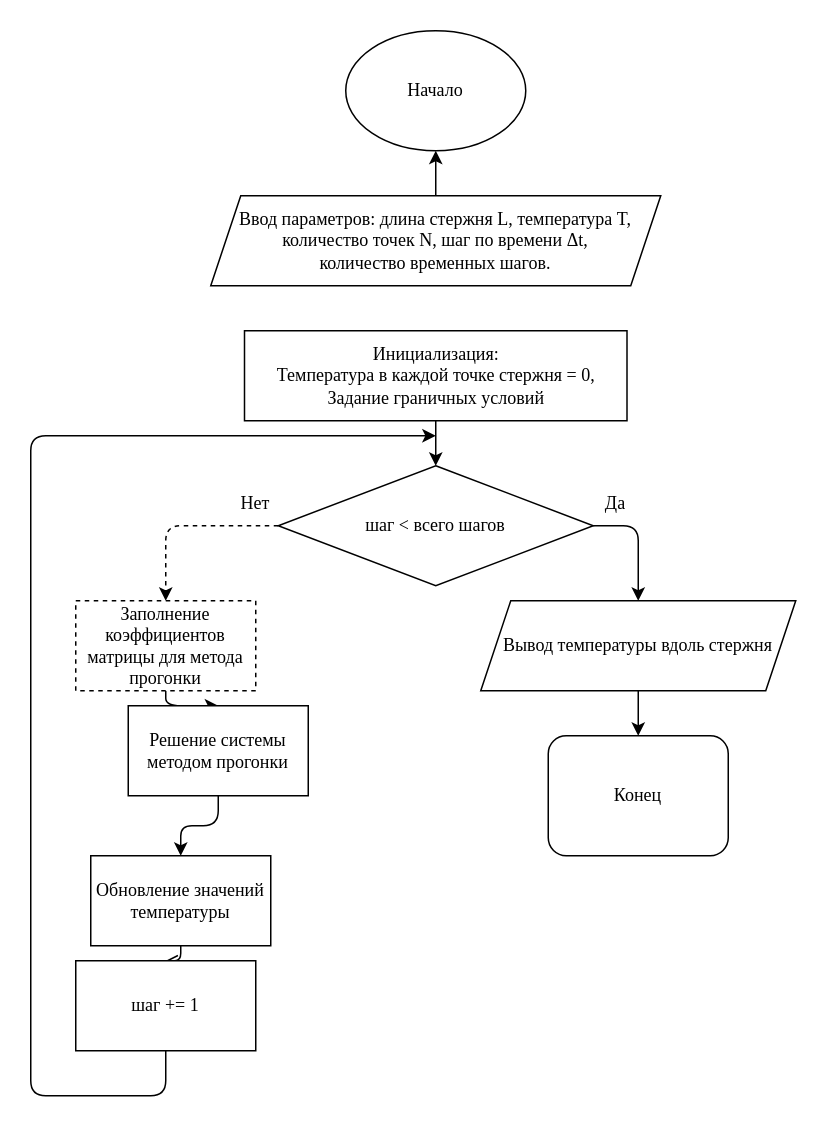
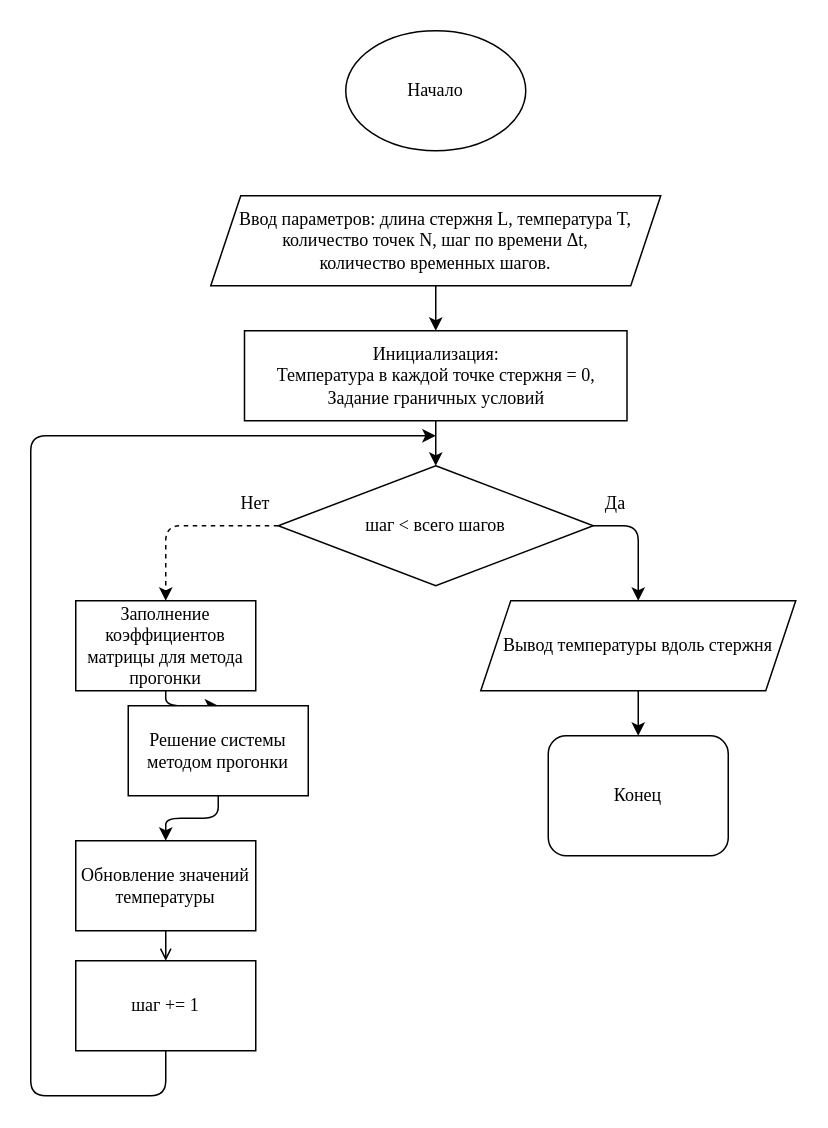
edge "Ввод параметров: длина стержня L, температура T, количество точек N, шаг по времени Δt, количество временных шагов." -> "Начало": now "Ввод параметров: длина стержня L, температура T, количество точек N, шаг по времени Δt, количество временных шагов." -> "Инициализация: Температура в каждой точке стержня = 0, Задание граничных условий"
node "Заполнение коэффициентов матрицы для метода прогонки": style dashed -> solid
node "Обновление значений температуры": moved (181, 901) -> (166, 886)
